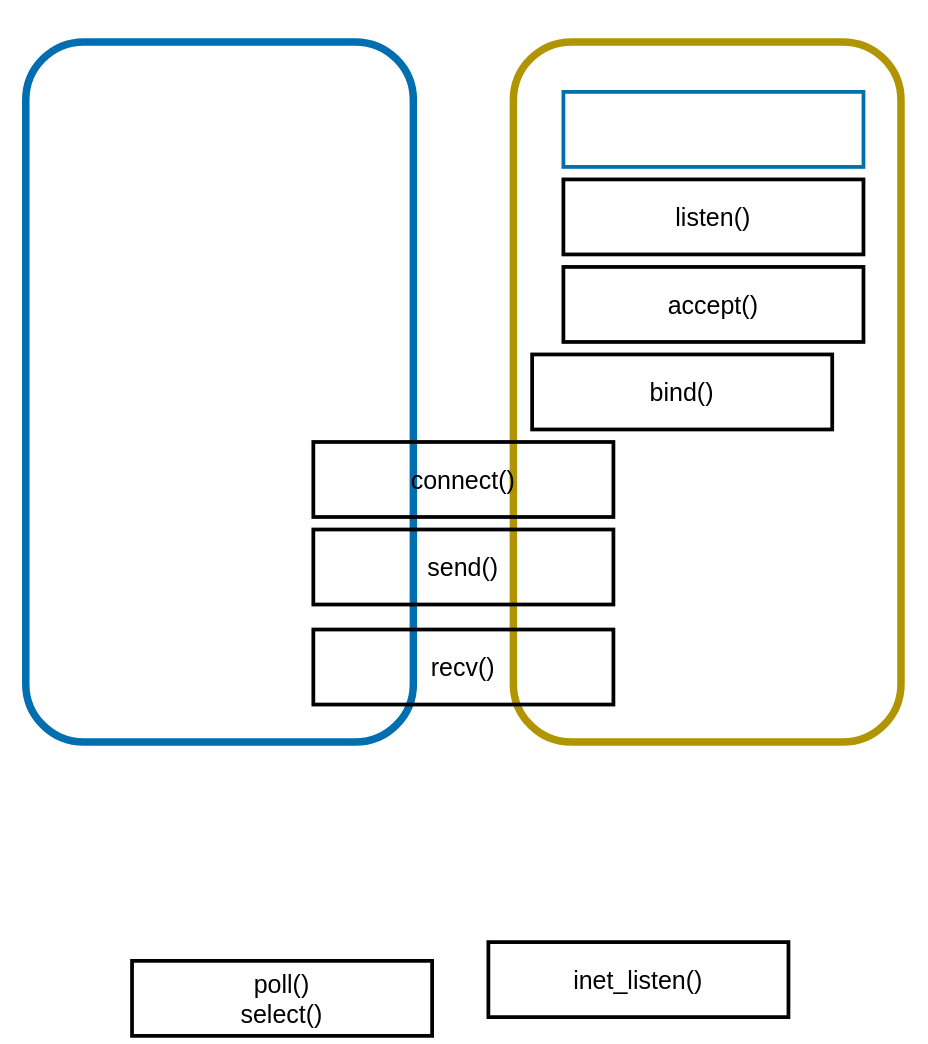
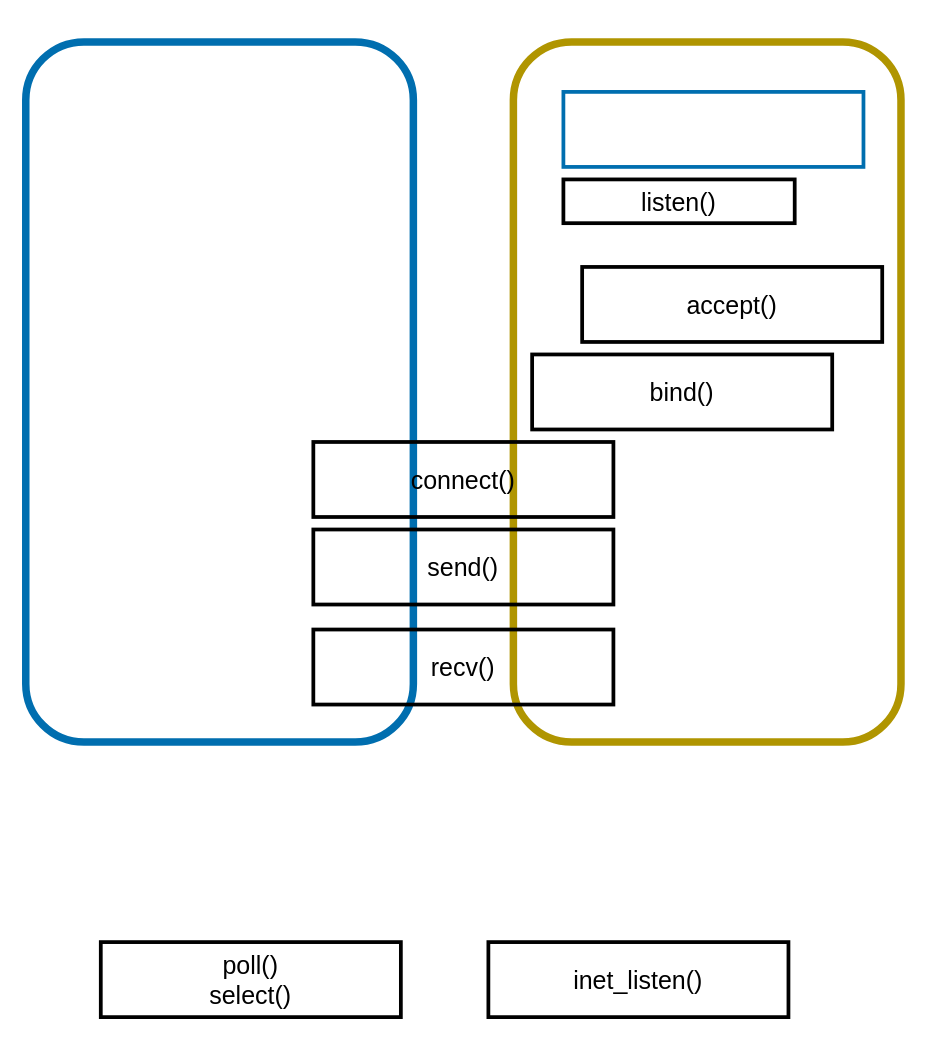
node "listen()": size 300x75 -> 231x44
node "accept()": moved (713, 304) -> (732, 304)
node "poll()select()": moved (282, 998) -> (251, 979)
